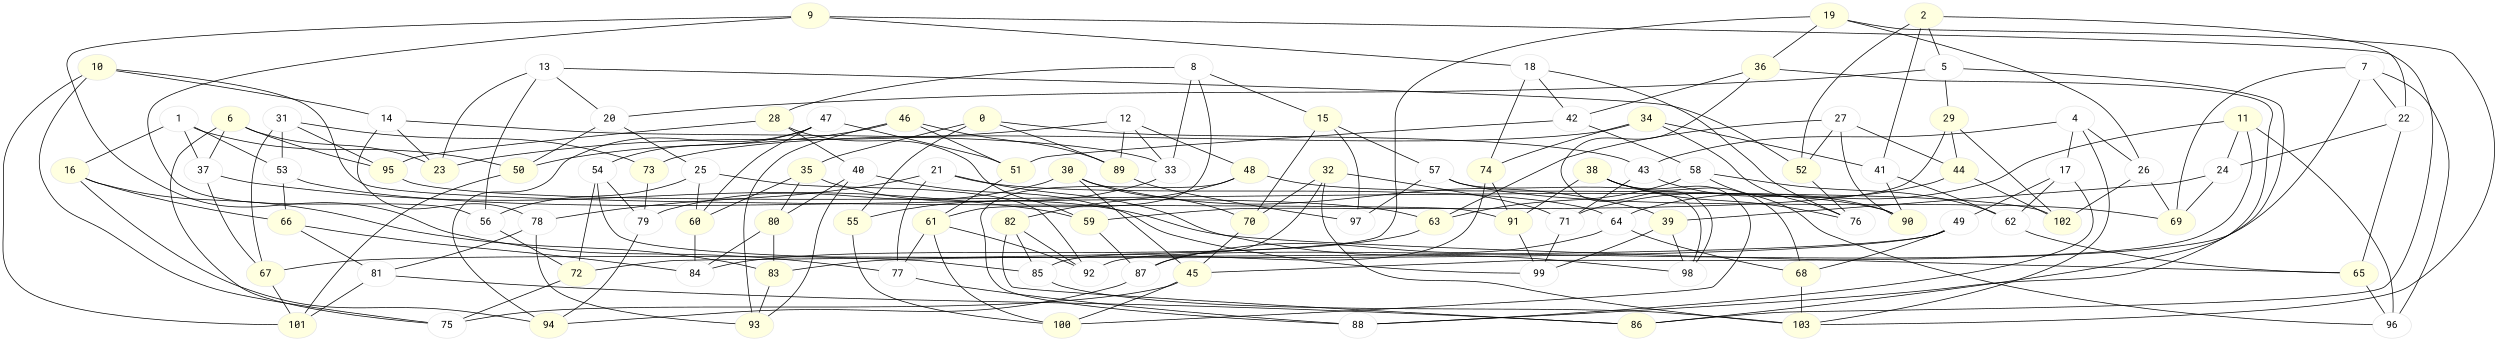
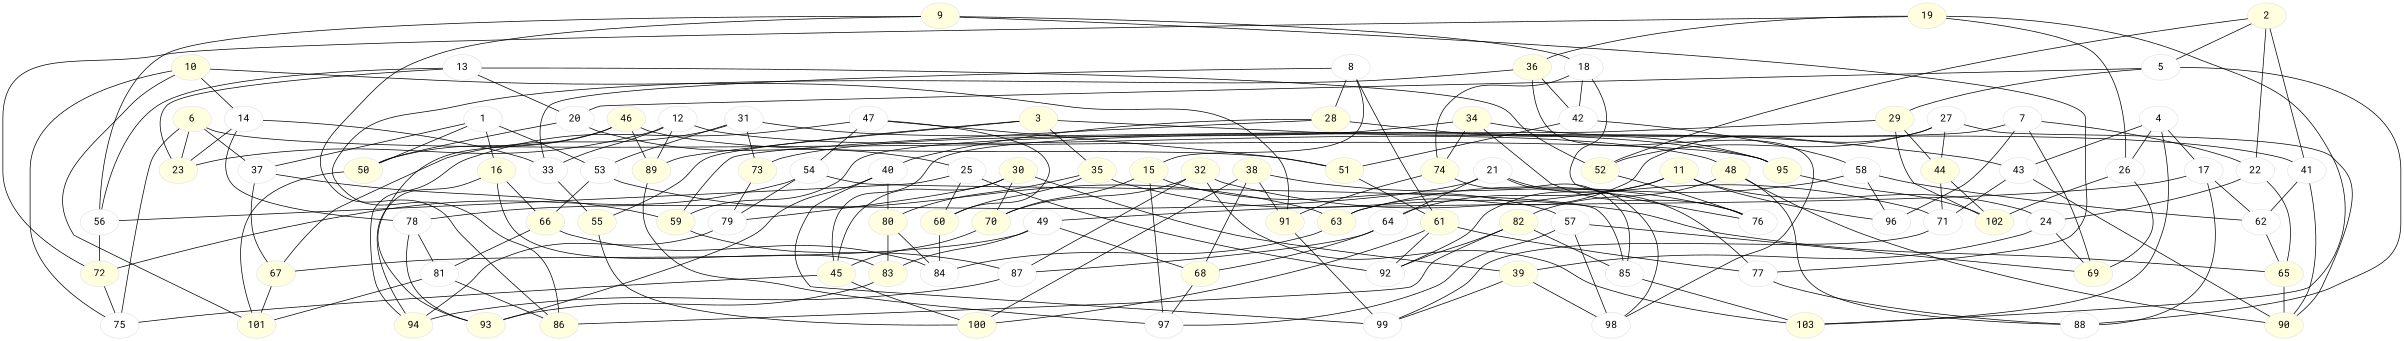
node "0": label "0" -> "3"
edge "68" -- "103": now "68" -- "97"
edge "65" -- "96": now "65" -- "90"
